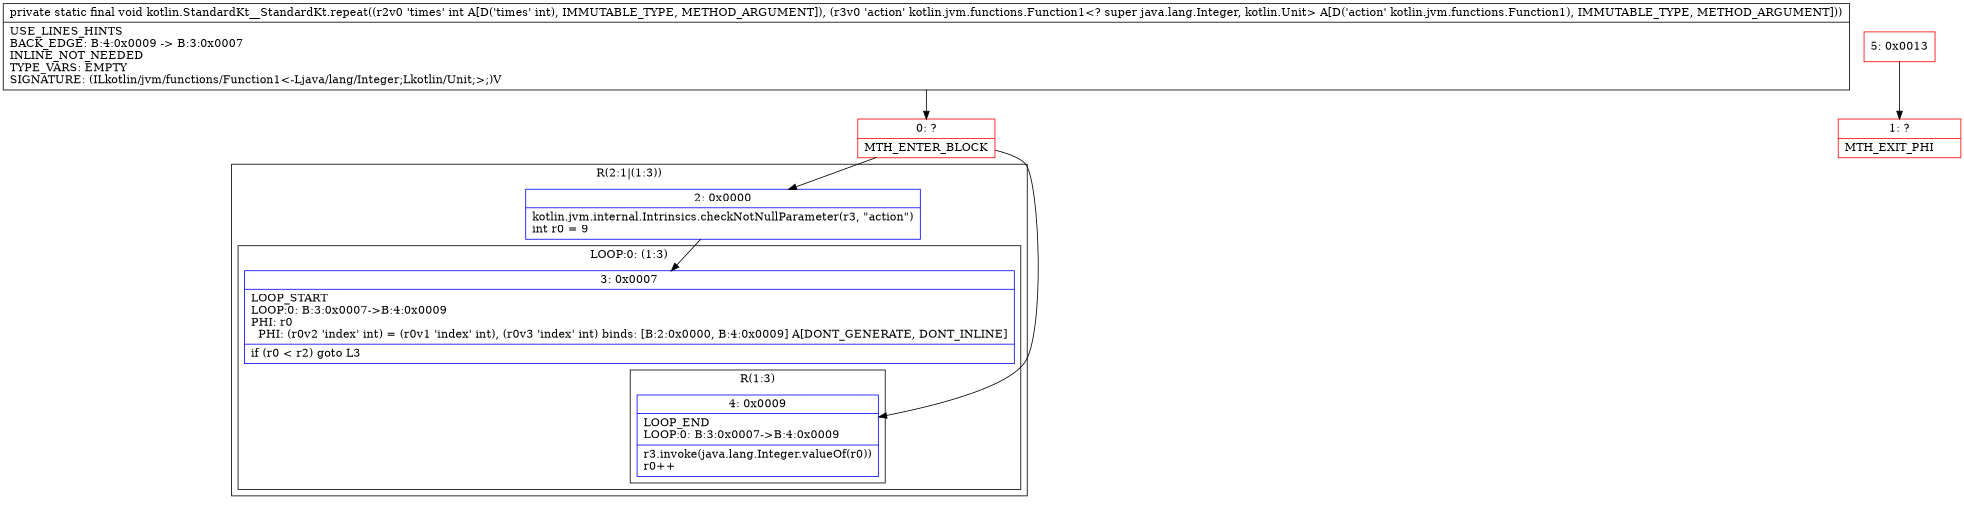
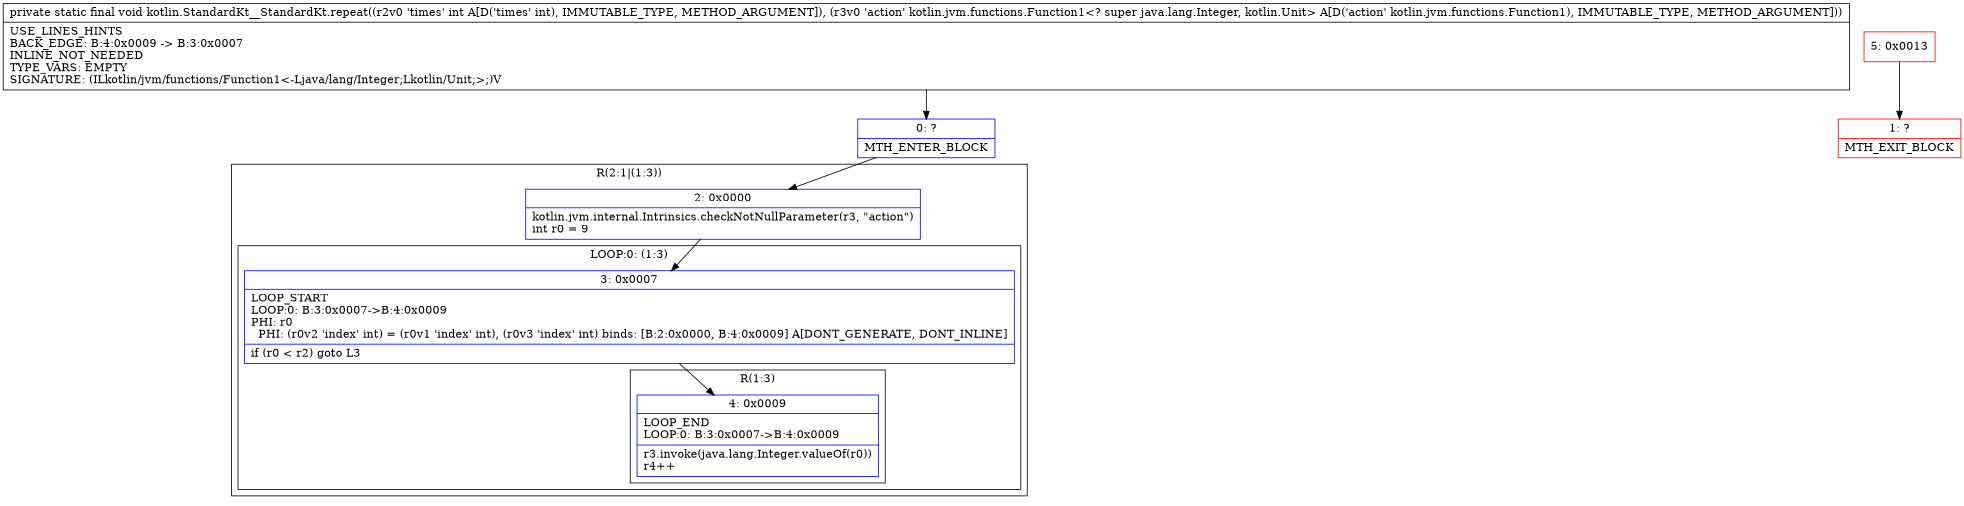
node "0: ?": color red -> blue
node "1: ?": text "MTH_EXIT_PHI" -> "MTH_EXIT_BLOCK"
edge "0: ?" -> "4: 0x0009": now "3: 0x0007" -> "4: 0x0009"
node "4: 0x0009": text "r0++" -> "r4++"
